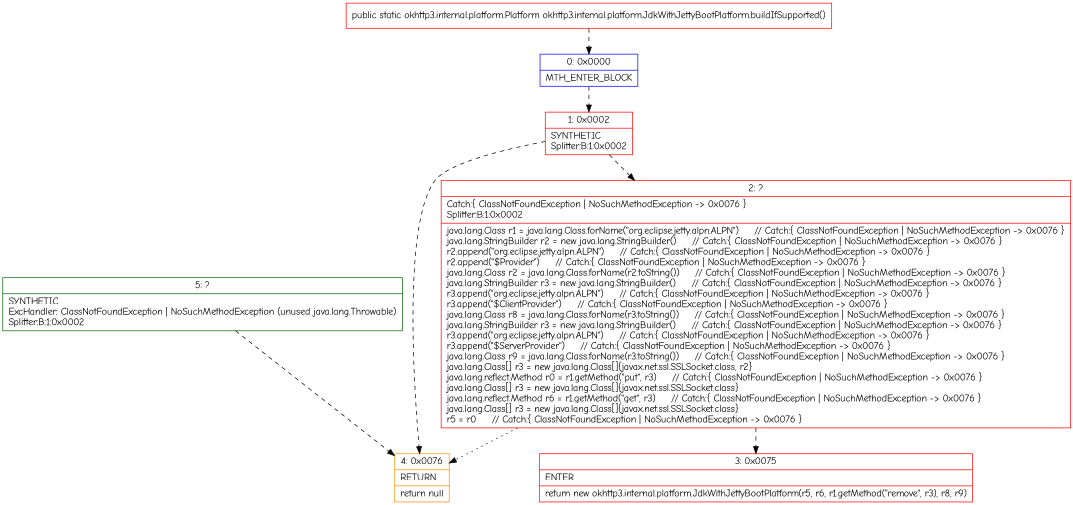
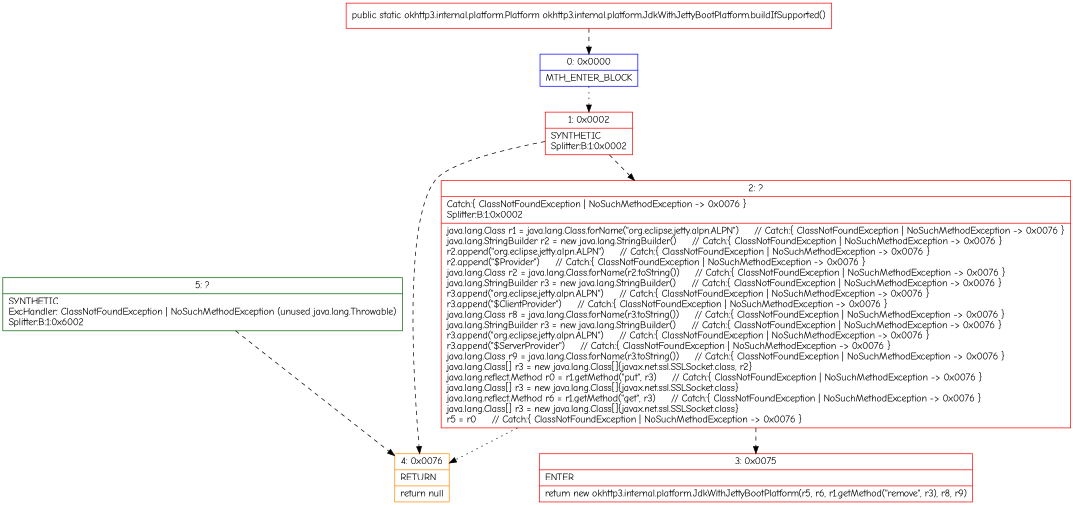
edge "0: 0x0000" -> "1: 0x0002": style dashed -> dotted
node "5: ?": text "Splitter:B:1:0x0002" -> "Splitter:B:1:0x6002"
